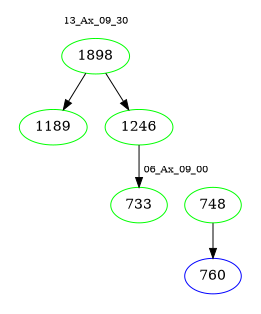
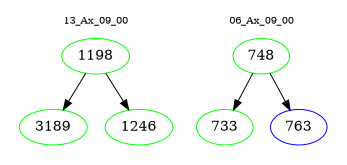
cluster "13_Ax_09_30": label "13_Ax_09_30" -> "13_Ax_09_00"
node "1898": label "1898" -> "1198"
node "1189": label "1189" -> "3189"
edge "1246" -> "733": now "748" -> "733"
node "760": label "760" -> "763"
